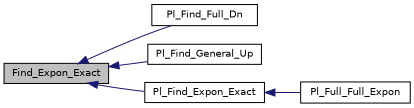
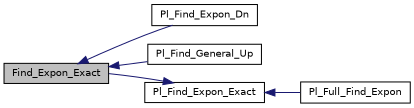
node "Pl_Find_Full_Dn": label "Pl_Find_Full_Dn" -> "Pl_Find_Expon_Dn"
edge "Pl_Find_Expon_Exact" -> "Find_Expon_Exact": reversed
node "Pl_Full_Full_Expon": label "Pl_Full_Full_Expon" -> "Pl_Full_Find_Expon"
